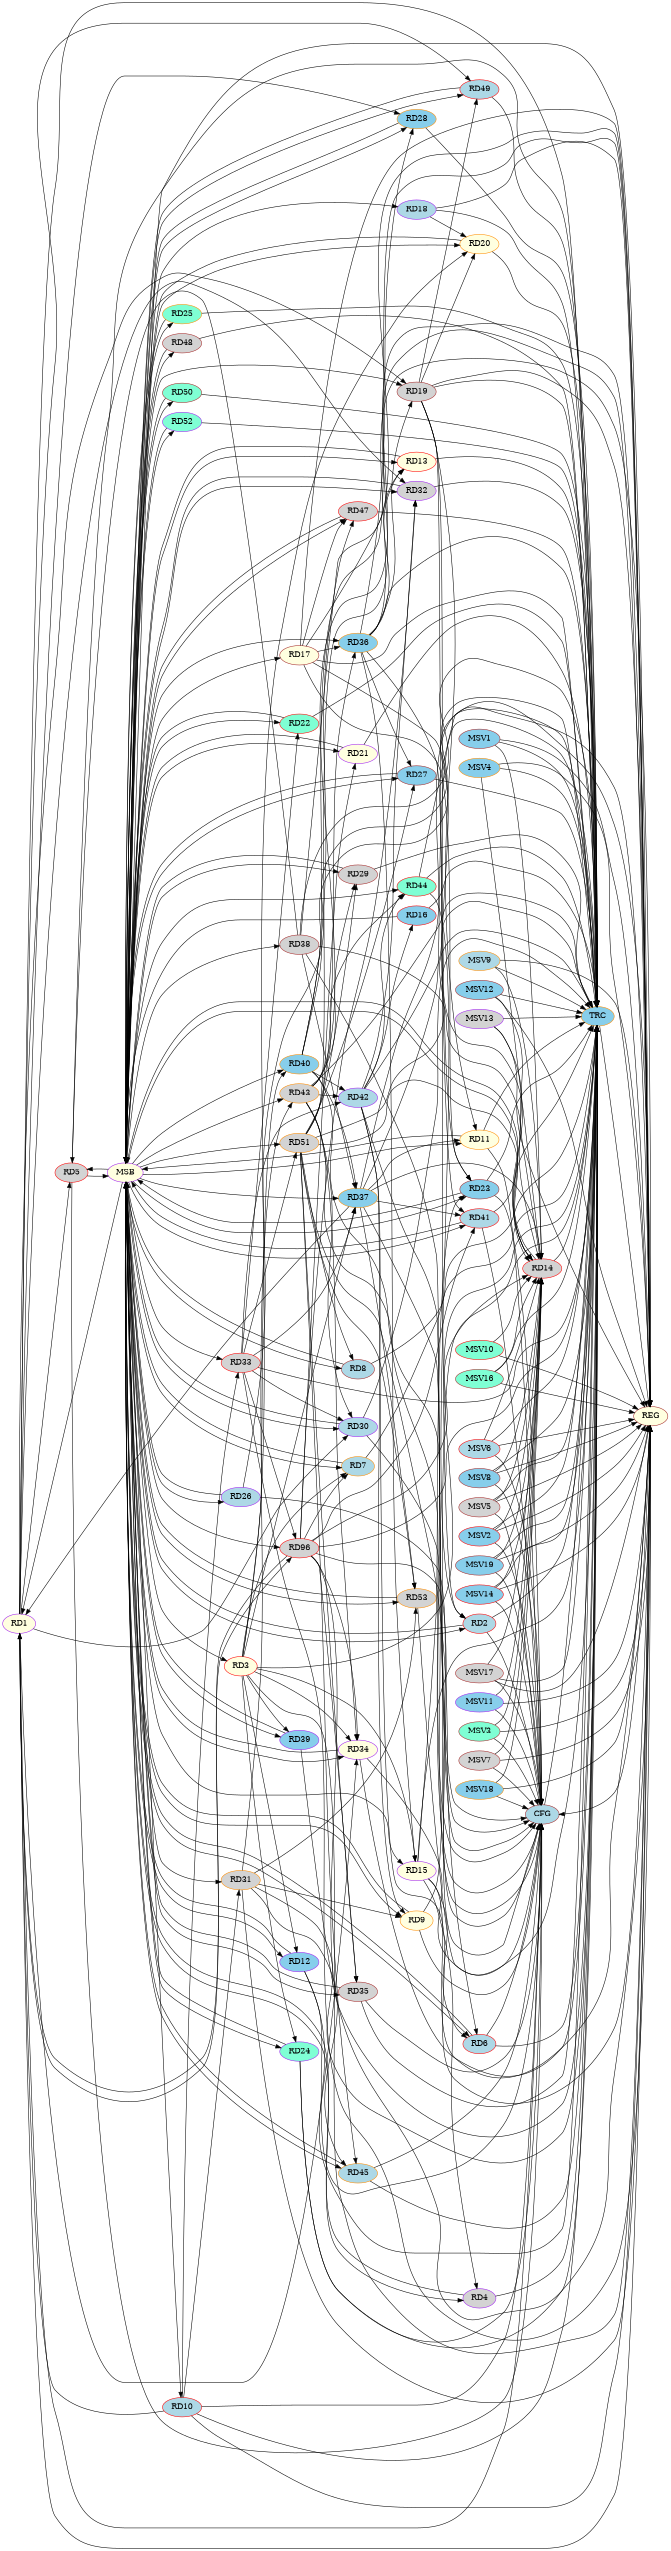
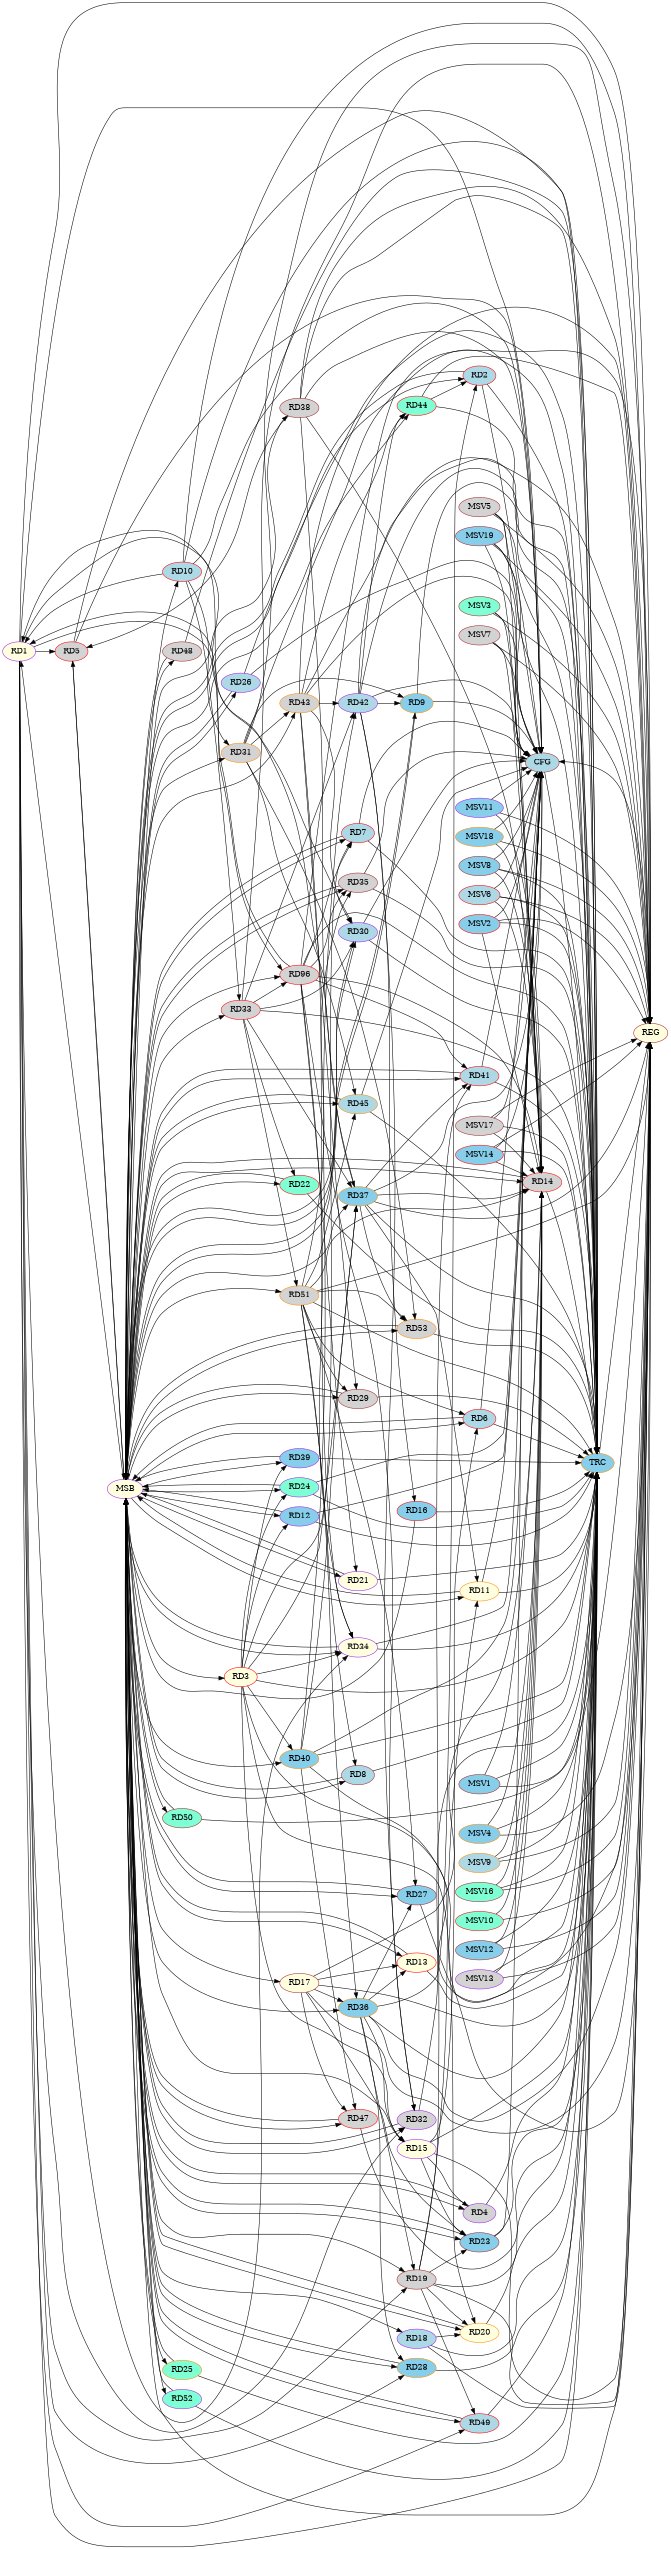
node "RD7": color darkorange -> red
node "RD9": fillcolor lightyellow -> skyblue
edge "RD96" -> "CFG": now "RD7" -> "CFG"
